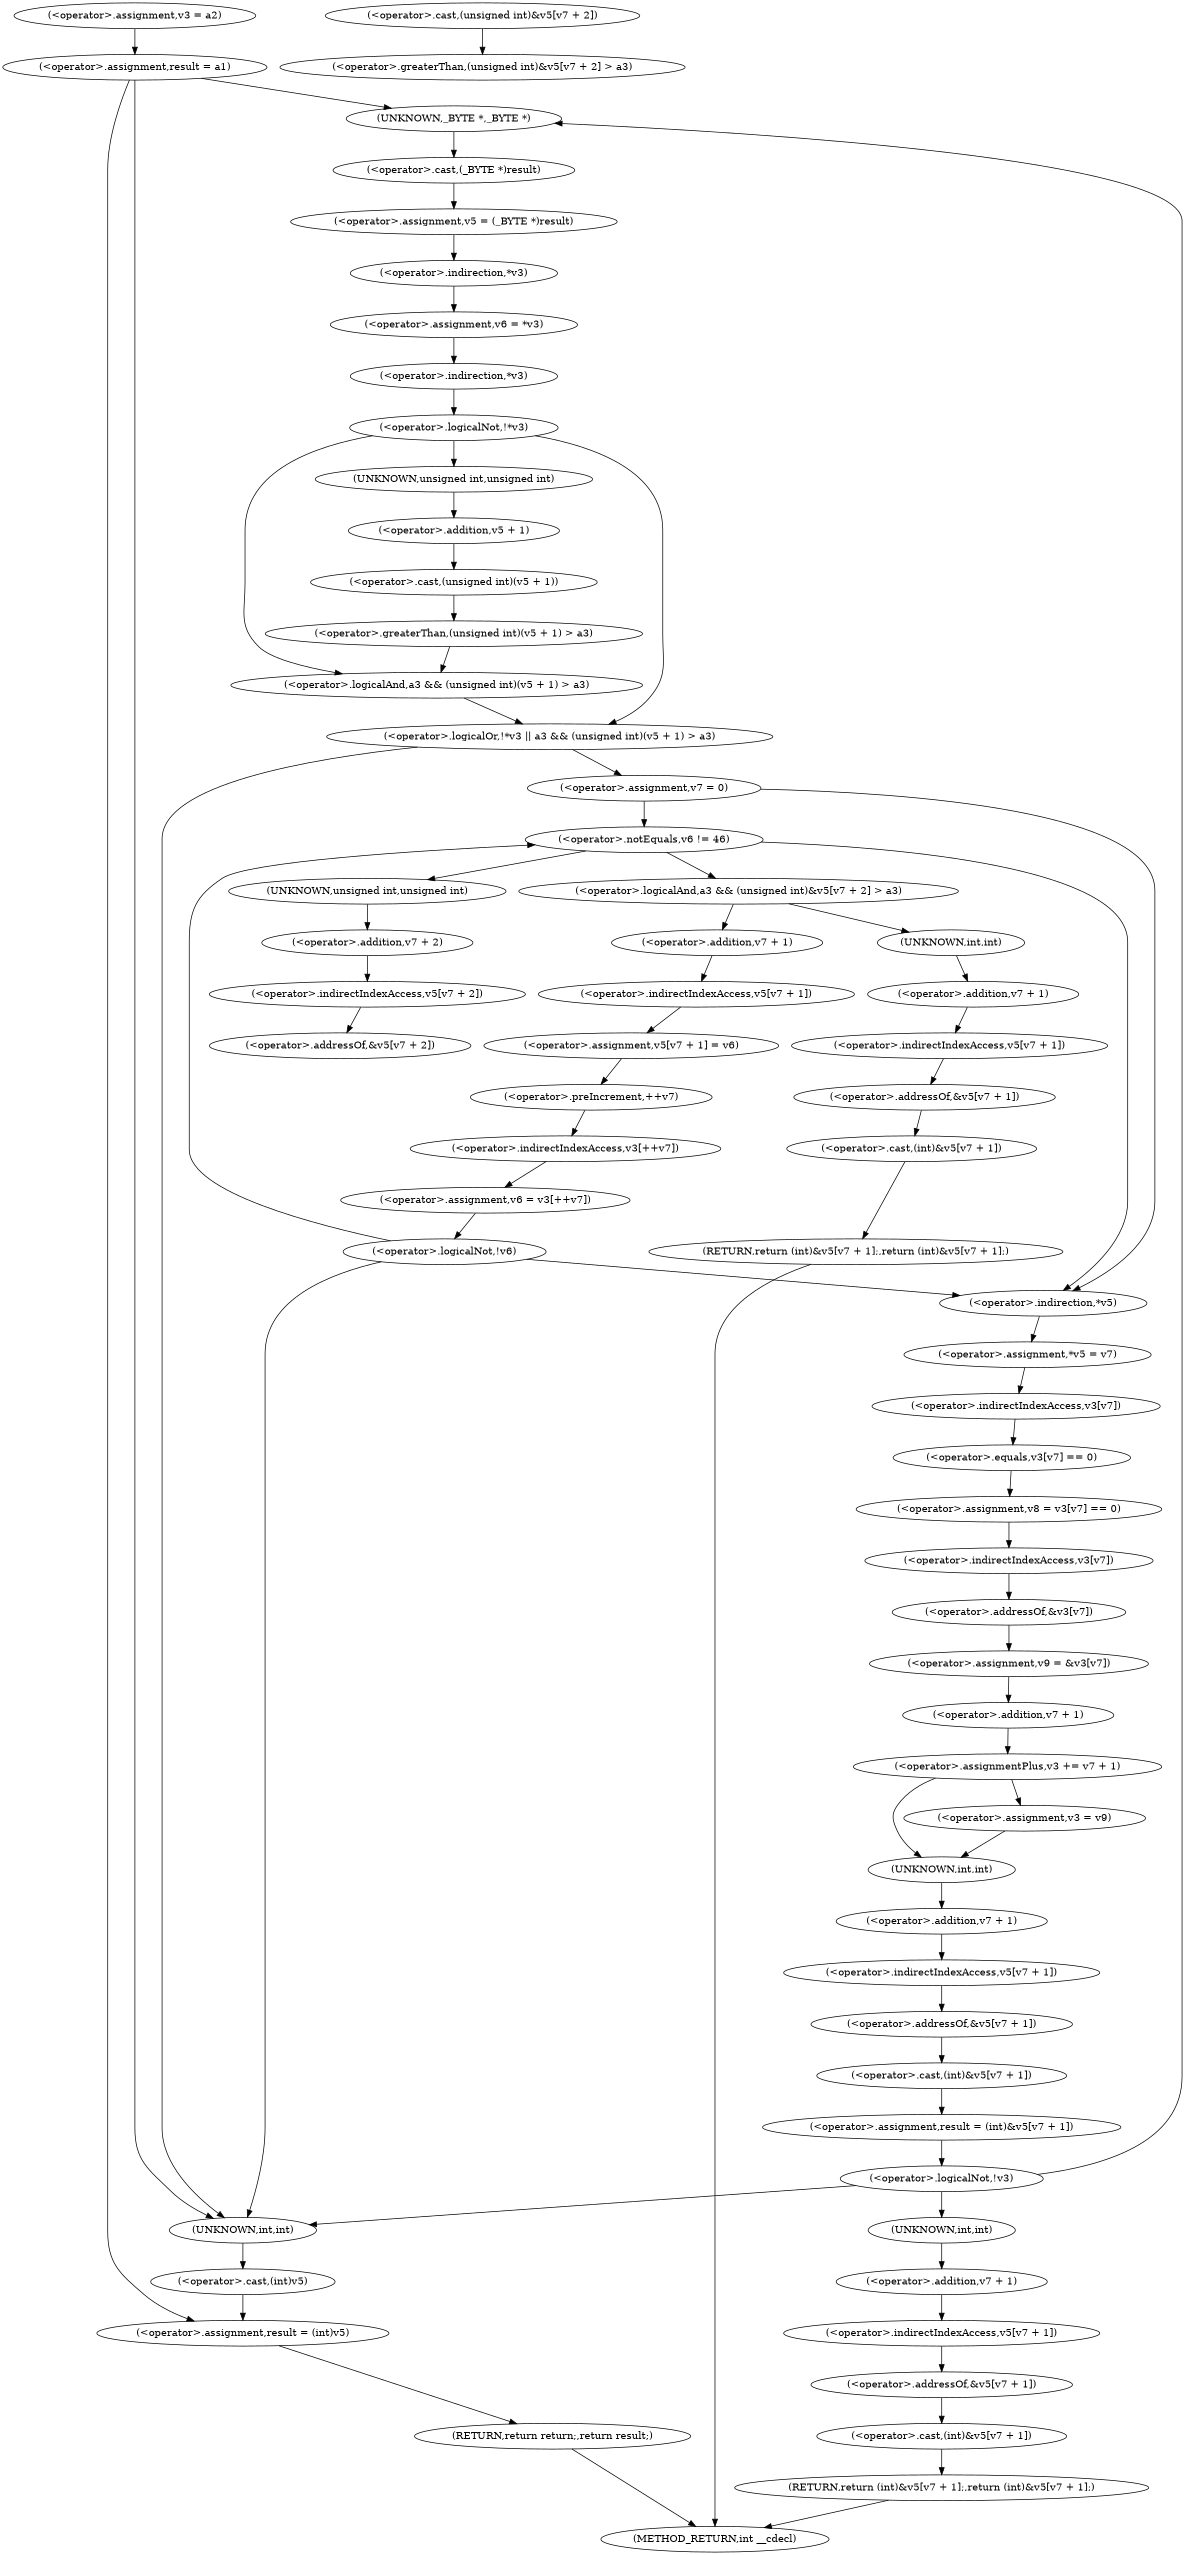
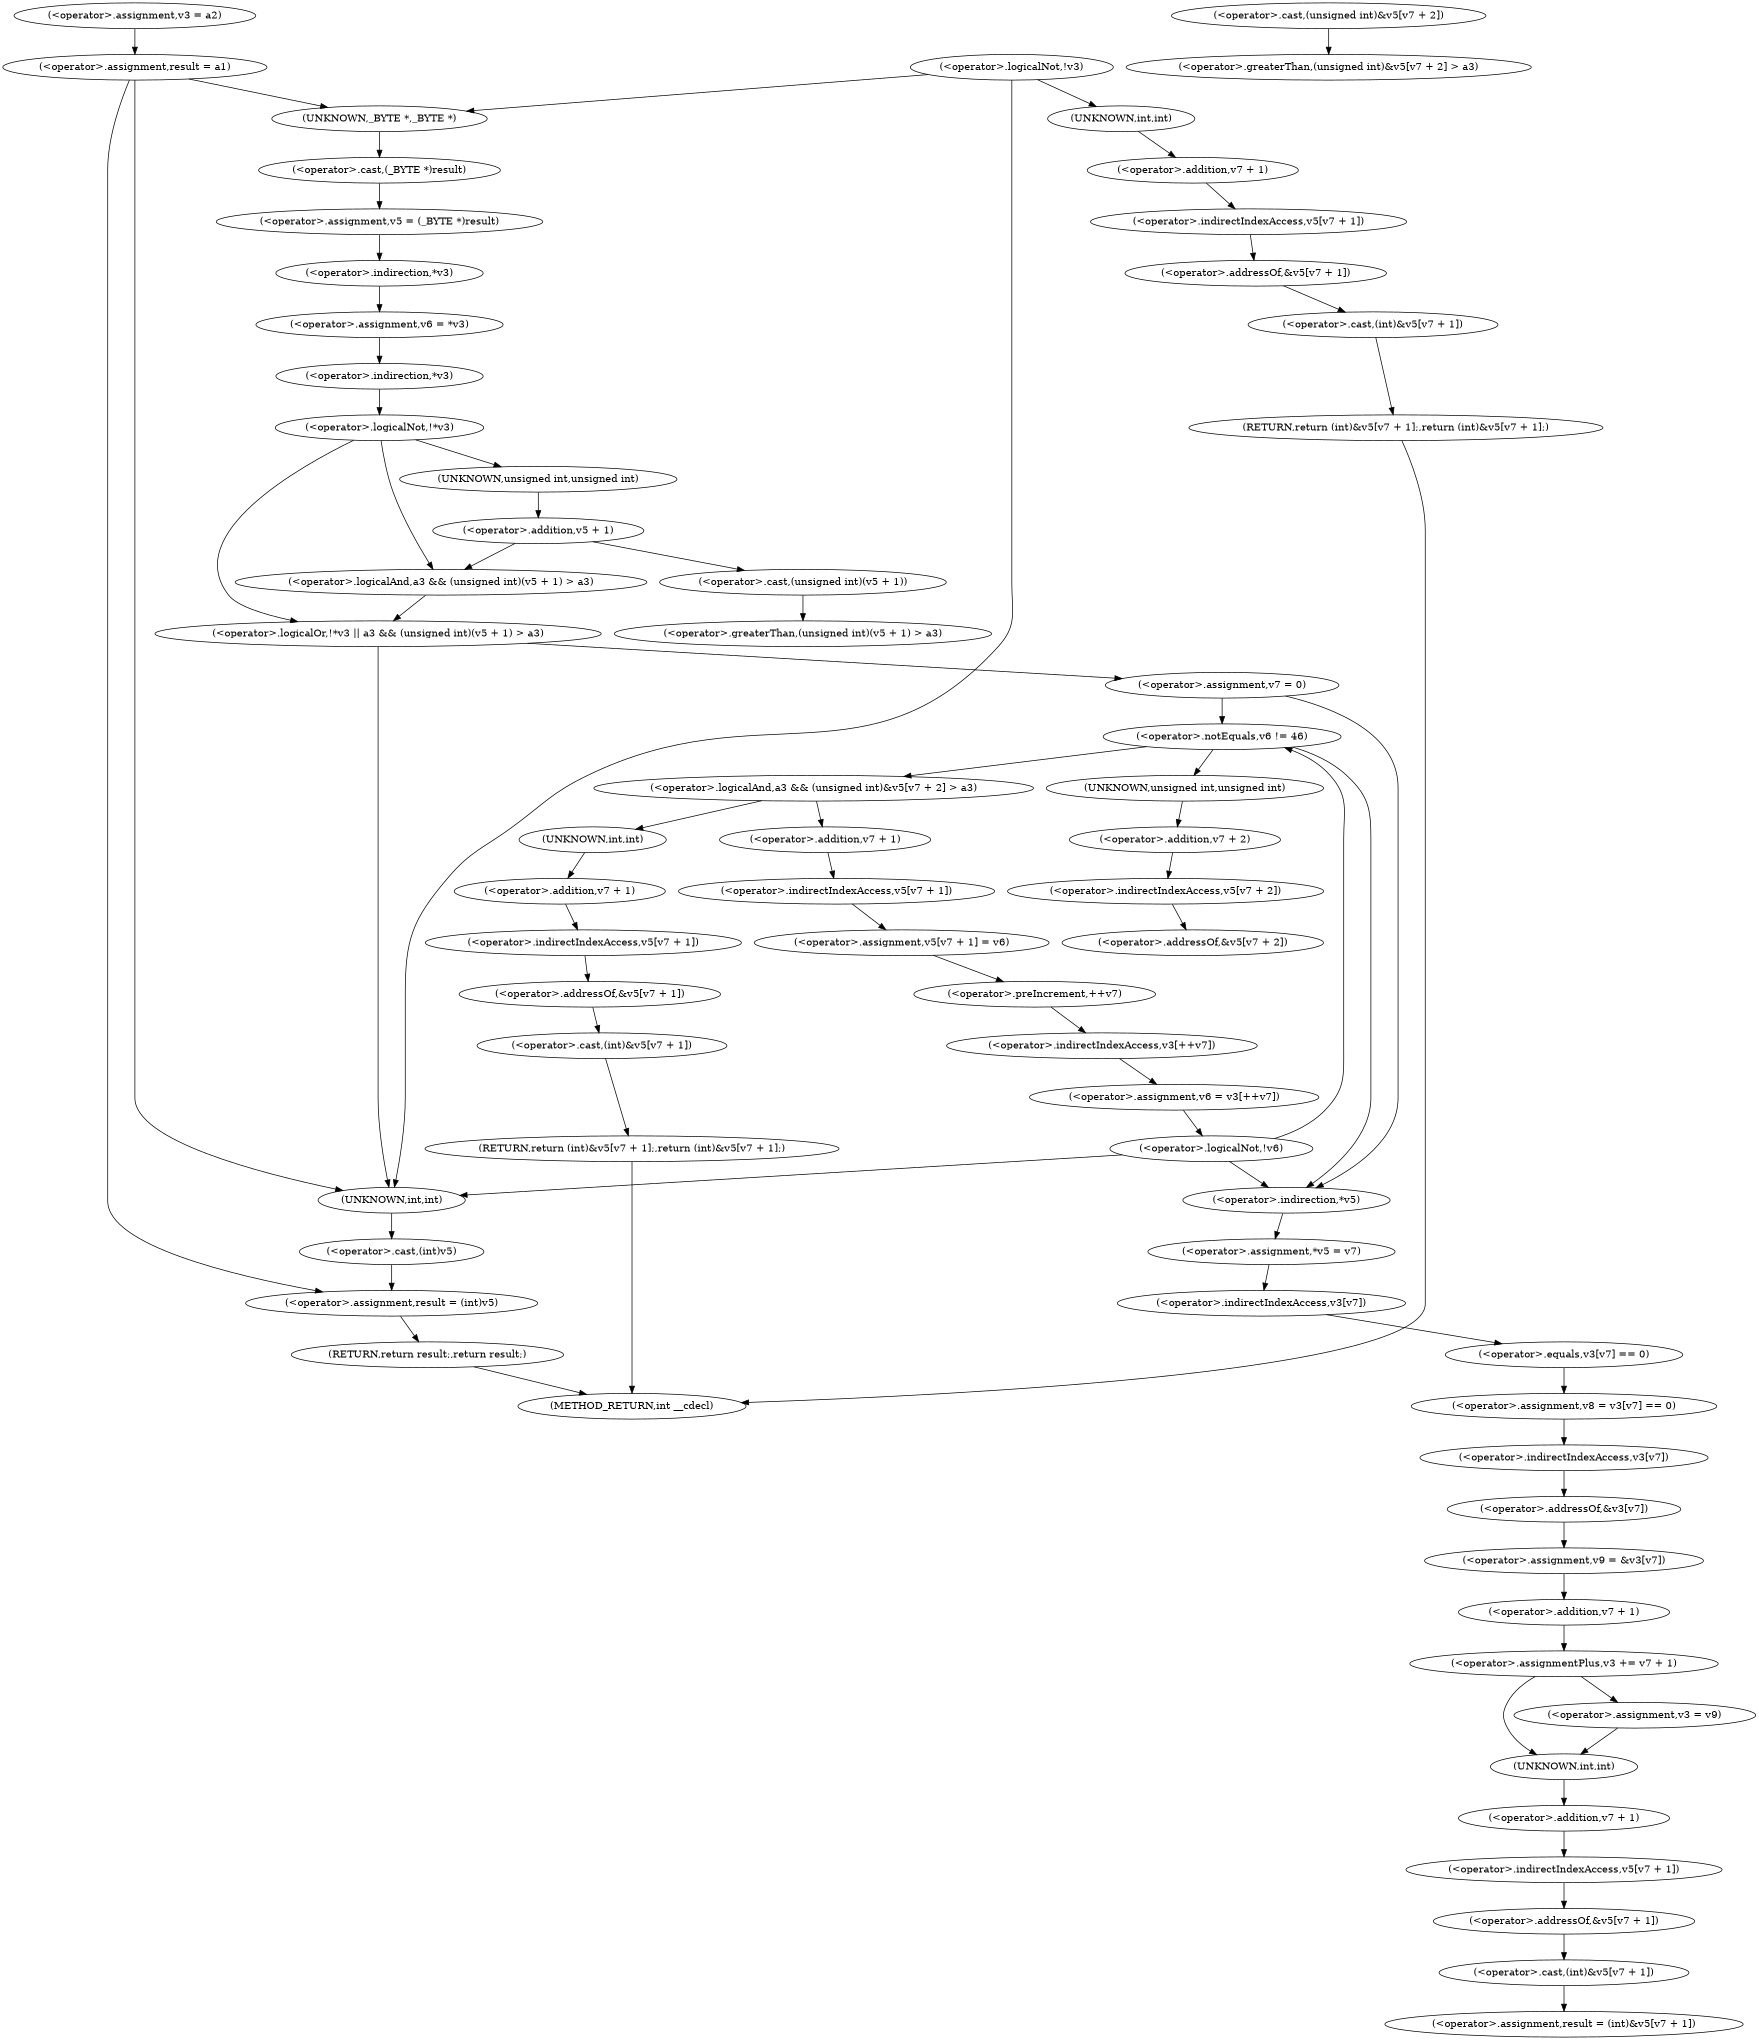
edge "(<operator>.greaterThan,(unsigned int)(v5 + 1) > a3)" -> "(<operator>.logicalAnd,a3 && (unsigned int)(v5 + 1) > a3)": now "(<operator>.addition,v5 + 1)" -> "(<operator>.logicalAnd,a3 && (unsigned int)(v5 + 1) > a3)"
edge "(<operator>.assignment,result = (int)&v5[v7 + 1])" -> "(<operator>.logicalNot,!v3)": removed
node "(RETURN,return return;,return result;)": label "(RETURN,return return;,return result;)" -> "(RETURN,return result;,return result;)"
